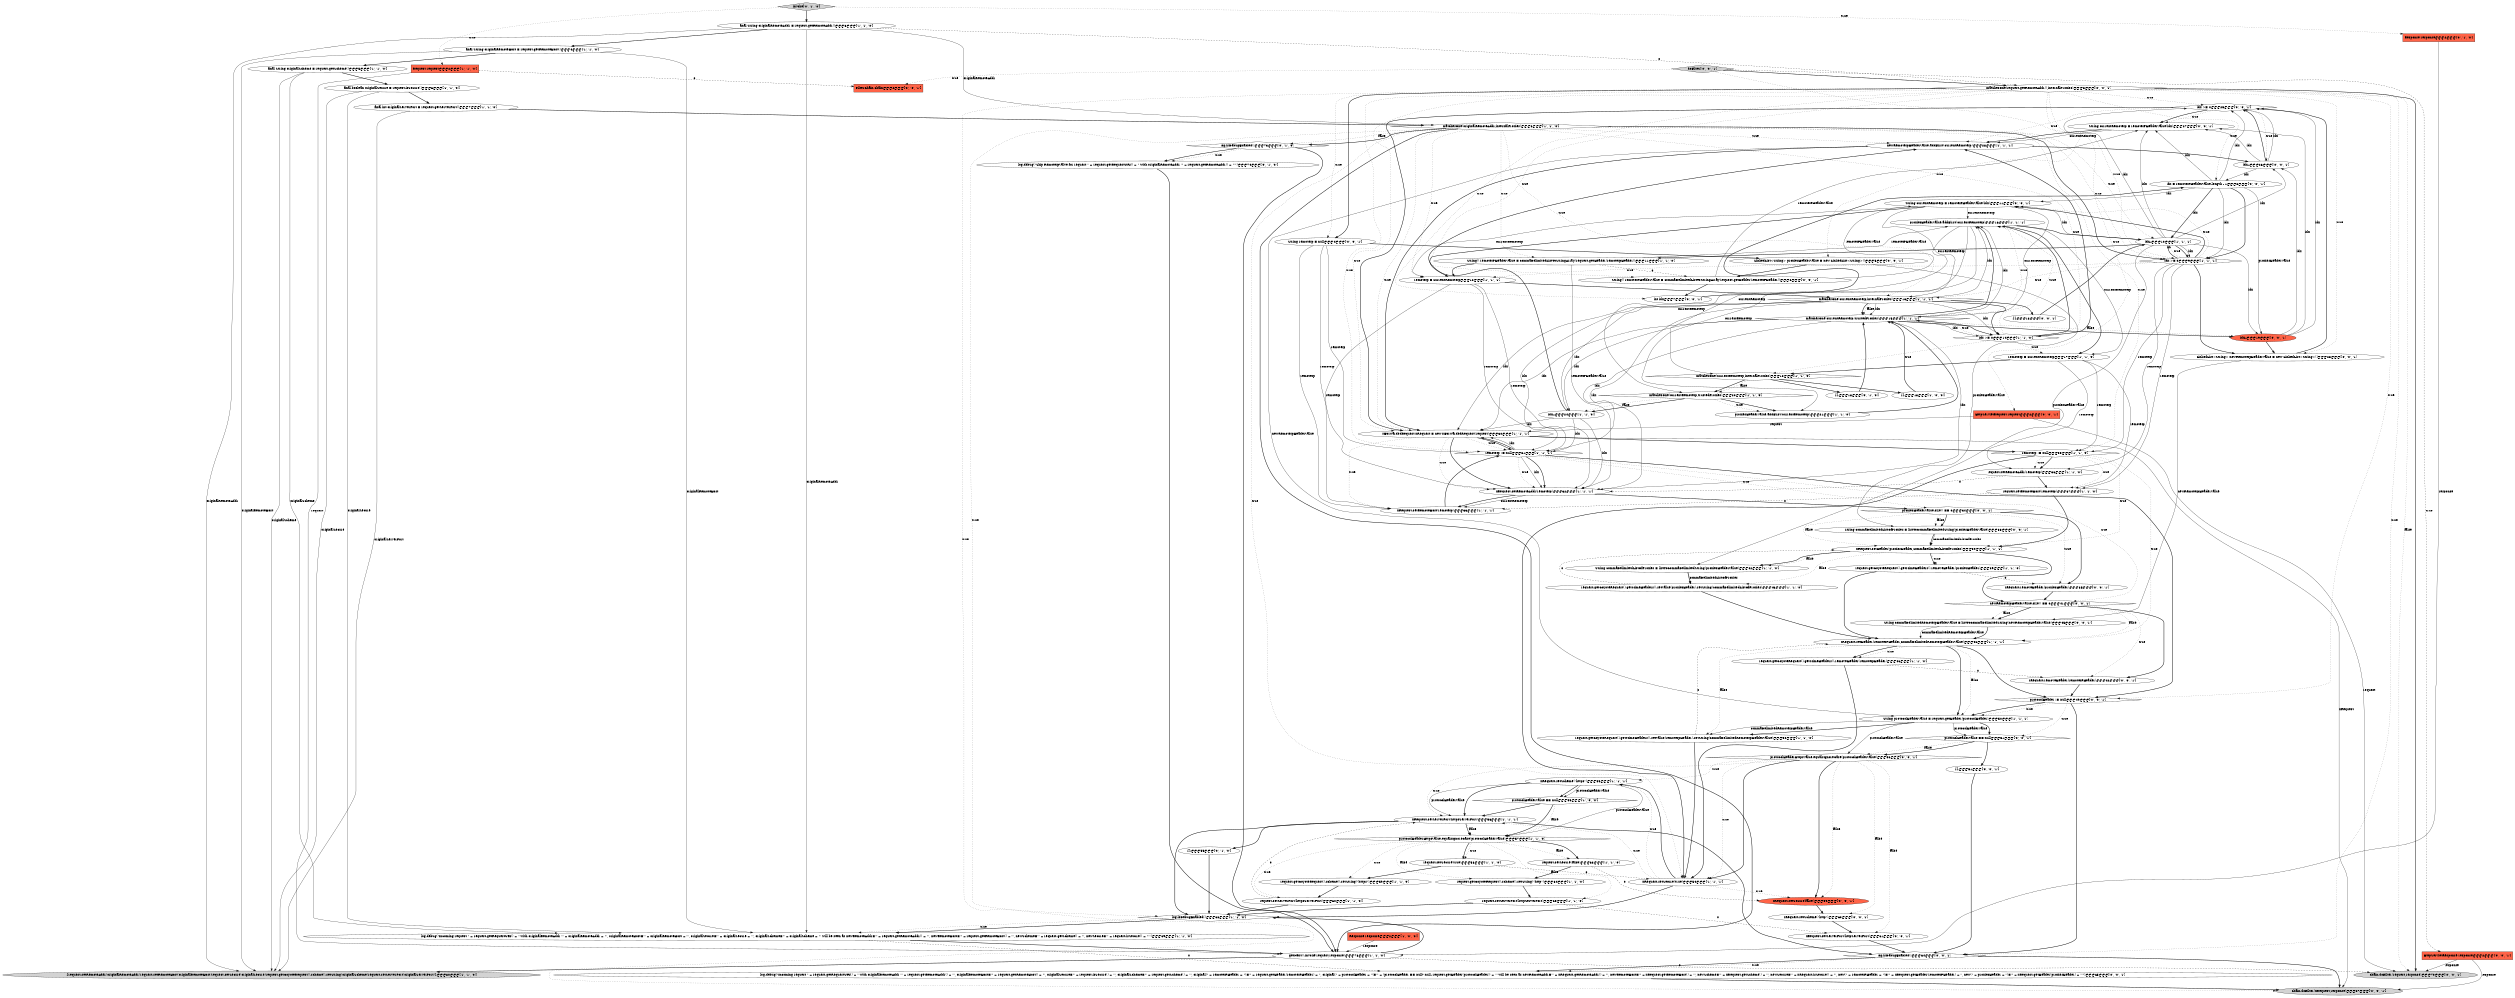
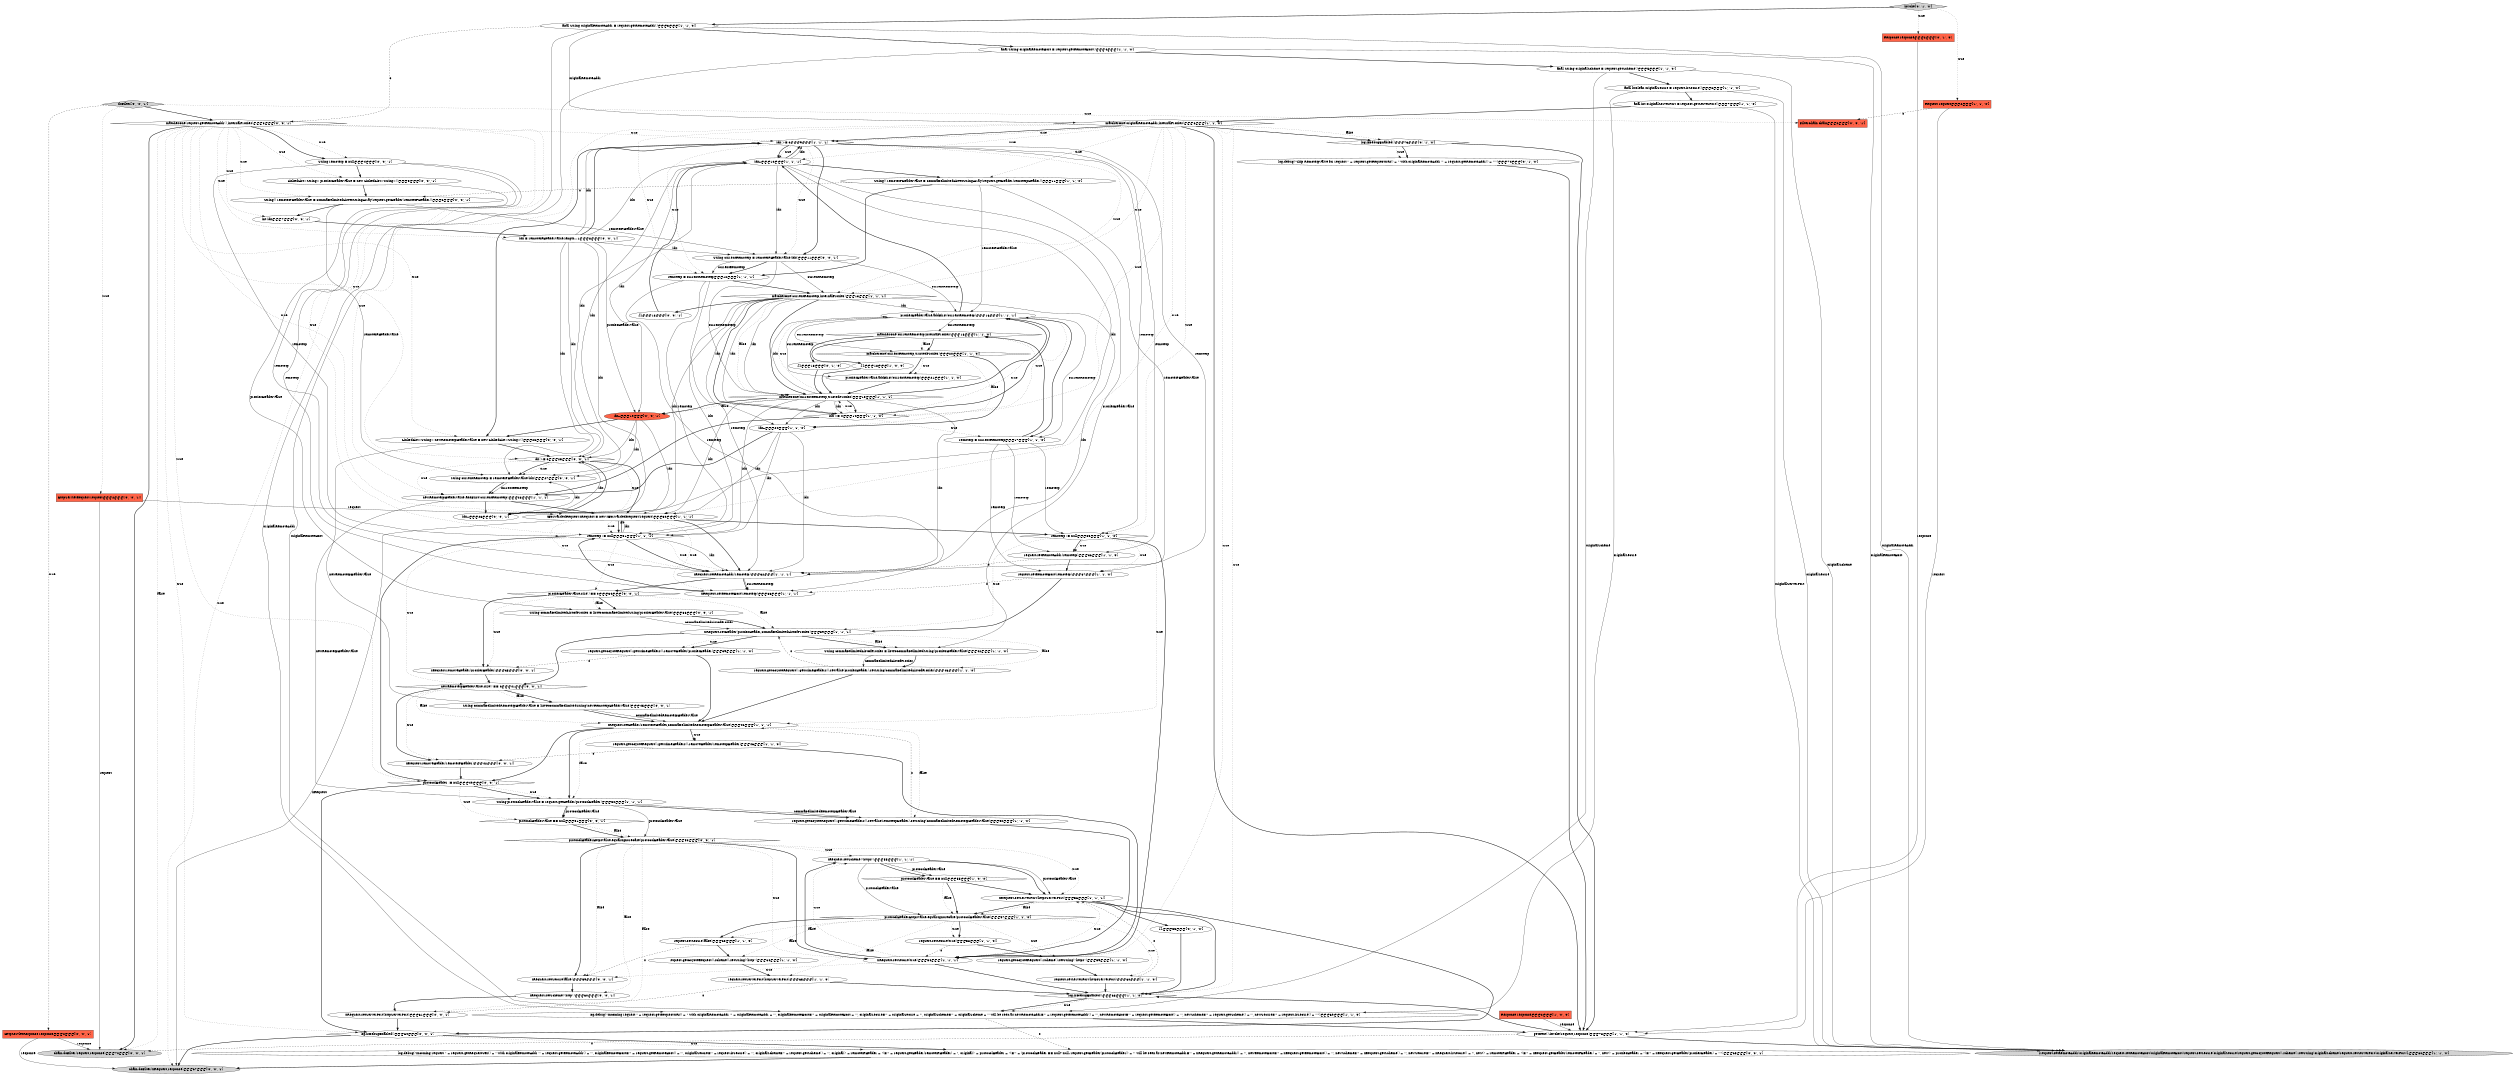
edge "idx--@@@26@@@['0', '0', '1']" -> "idx = remoteIPHeaderValue.length - 1@@@8@@@['0', '0', '1']": reversed
edge "idx = remoteIPHeaderValue.length - 1@@@8@@@['0', '0', '1']" -> "idx--@@@10@@@['1', '1', '1']": style bold -> solid
node "{}@@@51@@@['0', '0', '1']": removed
node "xRequest.setSecure(false)@@@59@@@['0', '0', '1']": fillcolor tomato -> white
